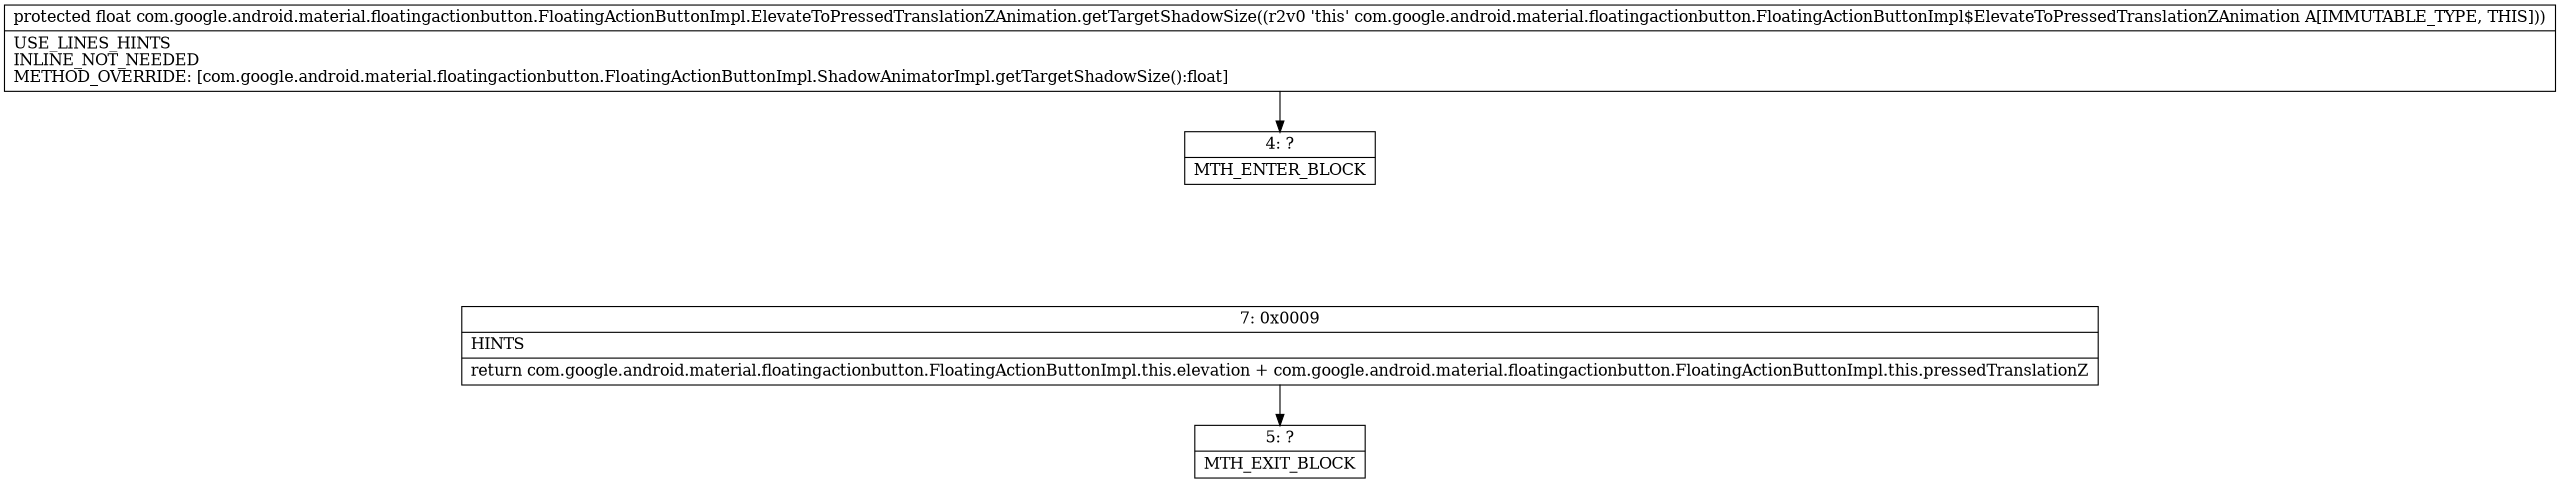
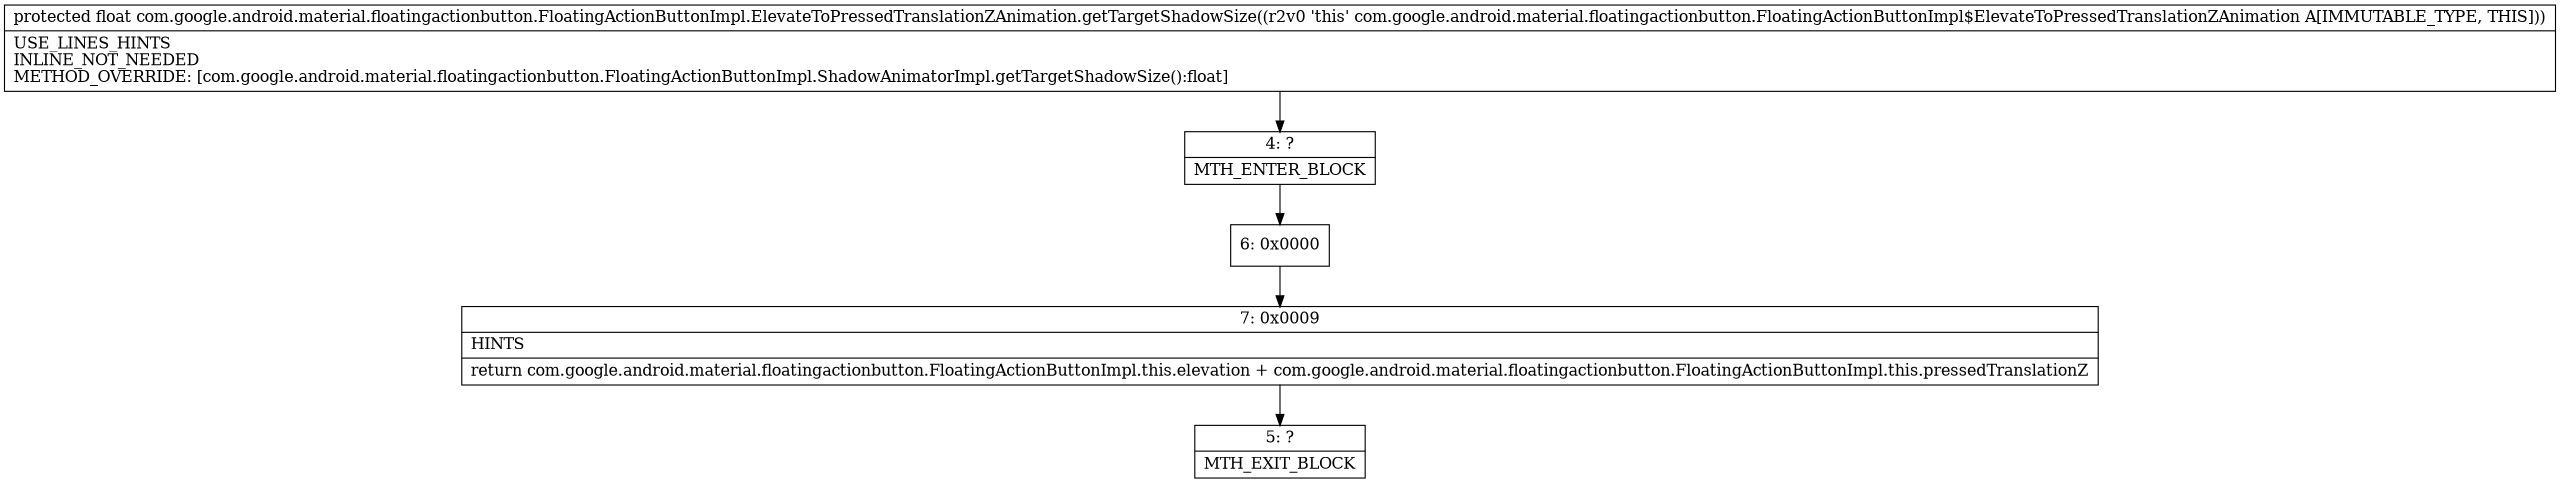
node "6: 0x0000": added
